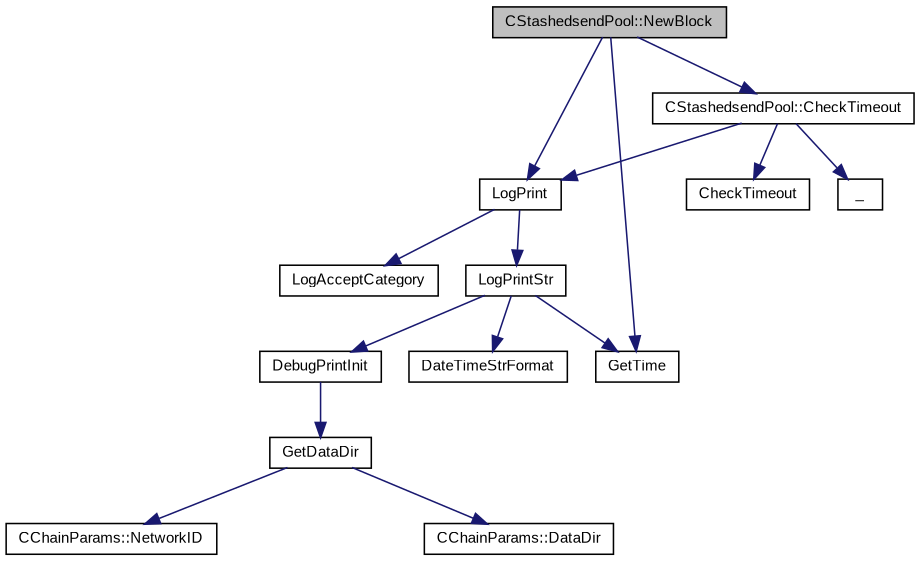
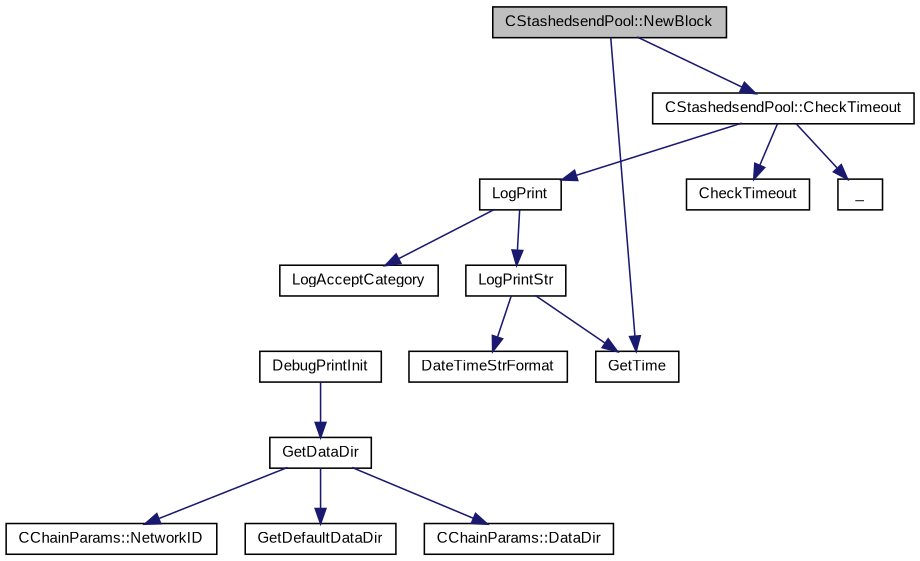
edge "CStashedsendPool::NewBlock" -> "LogPrint": removed
edge "LogPrintStr" -> "DebugPrintInit": removed
node "GetDefaultDataDir": added
